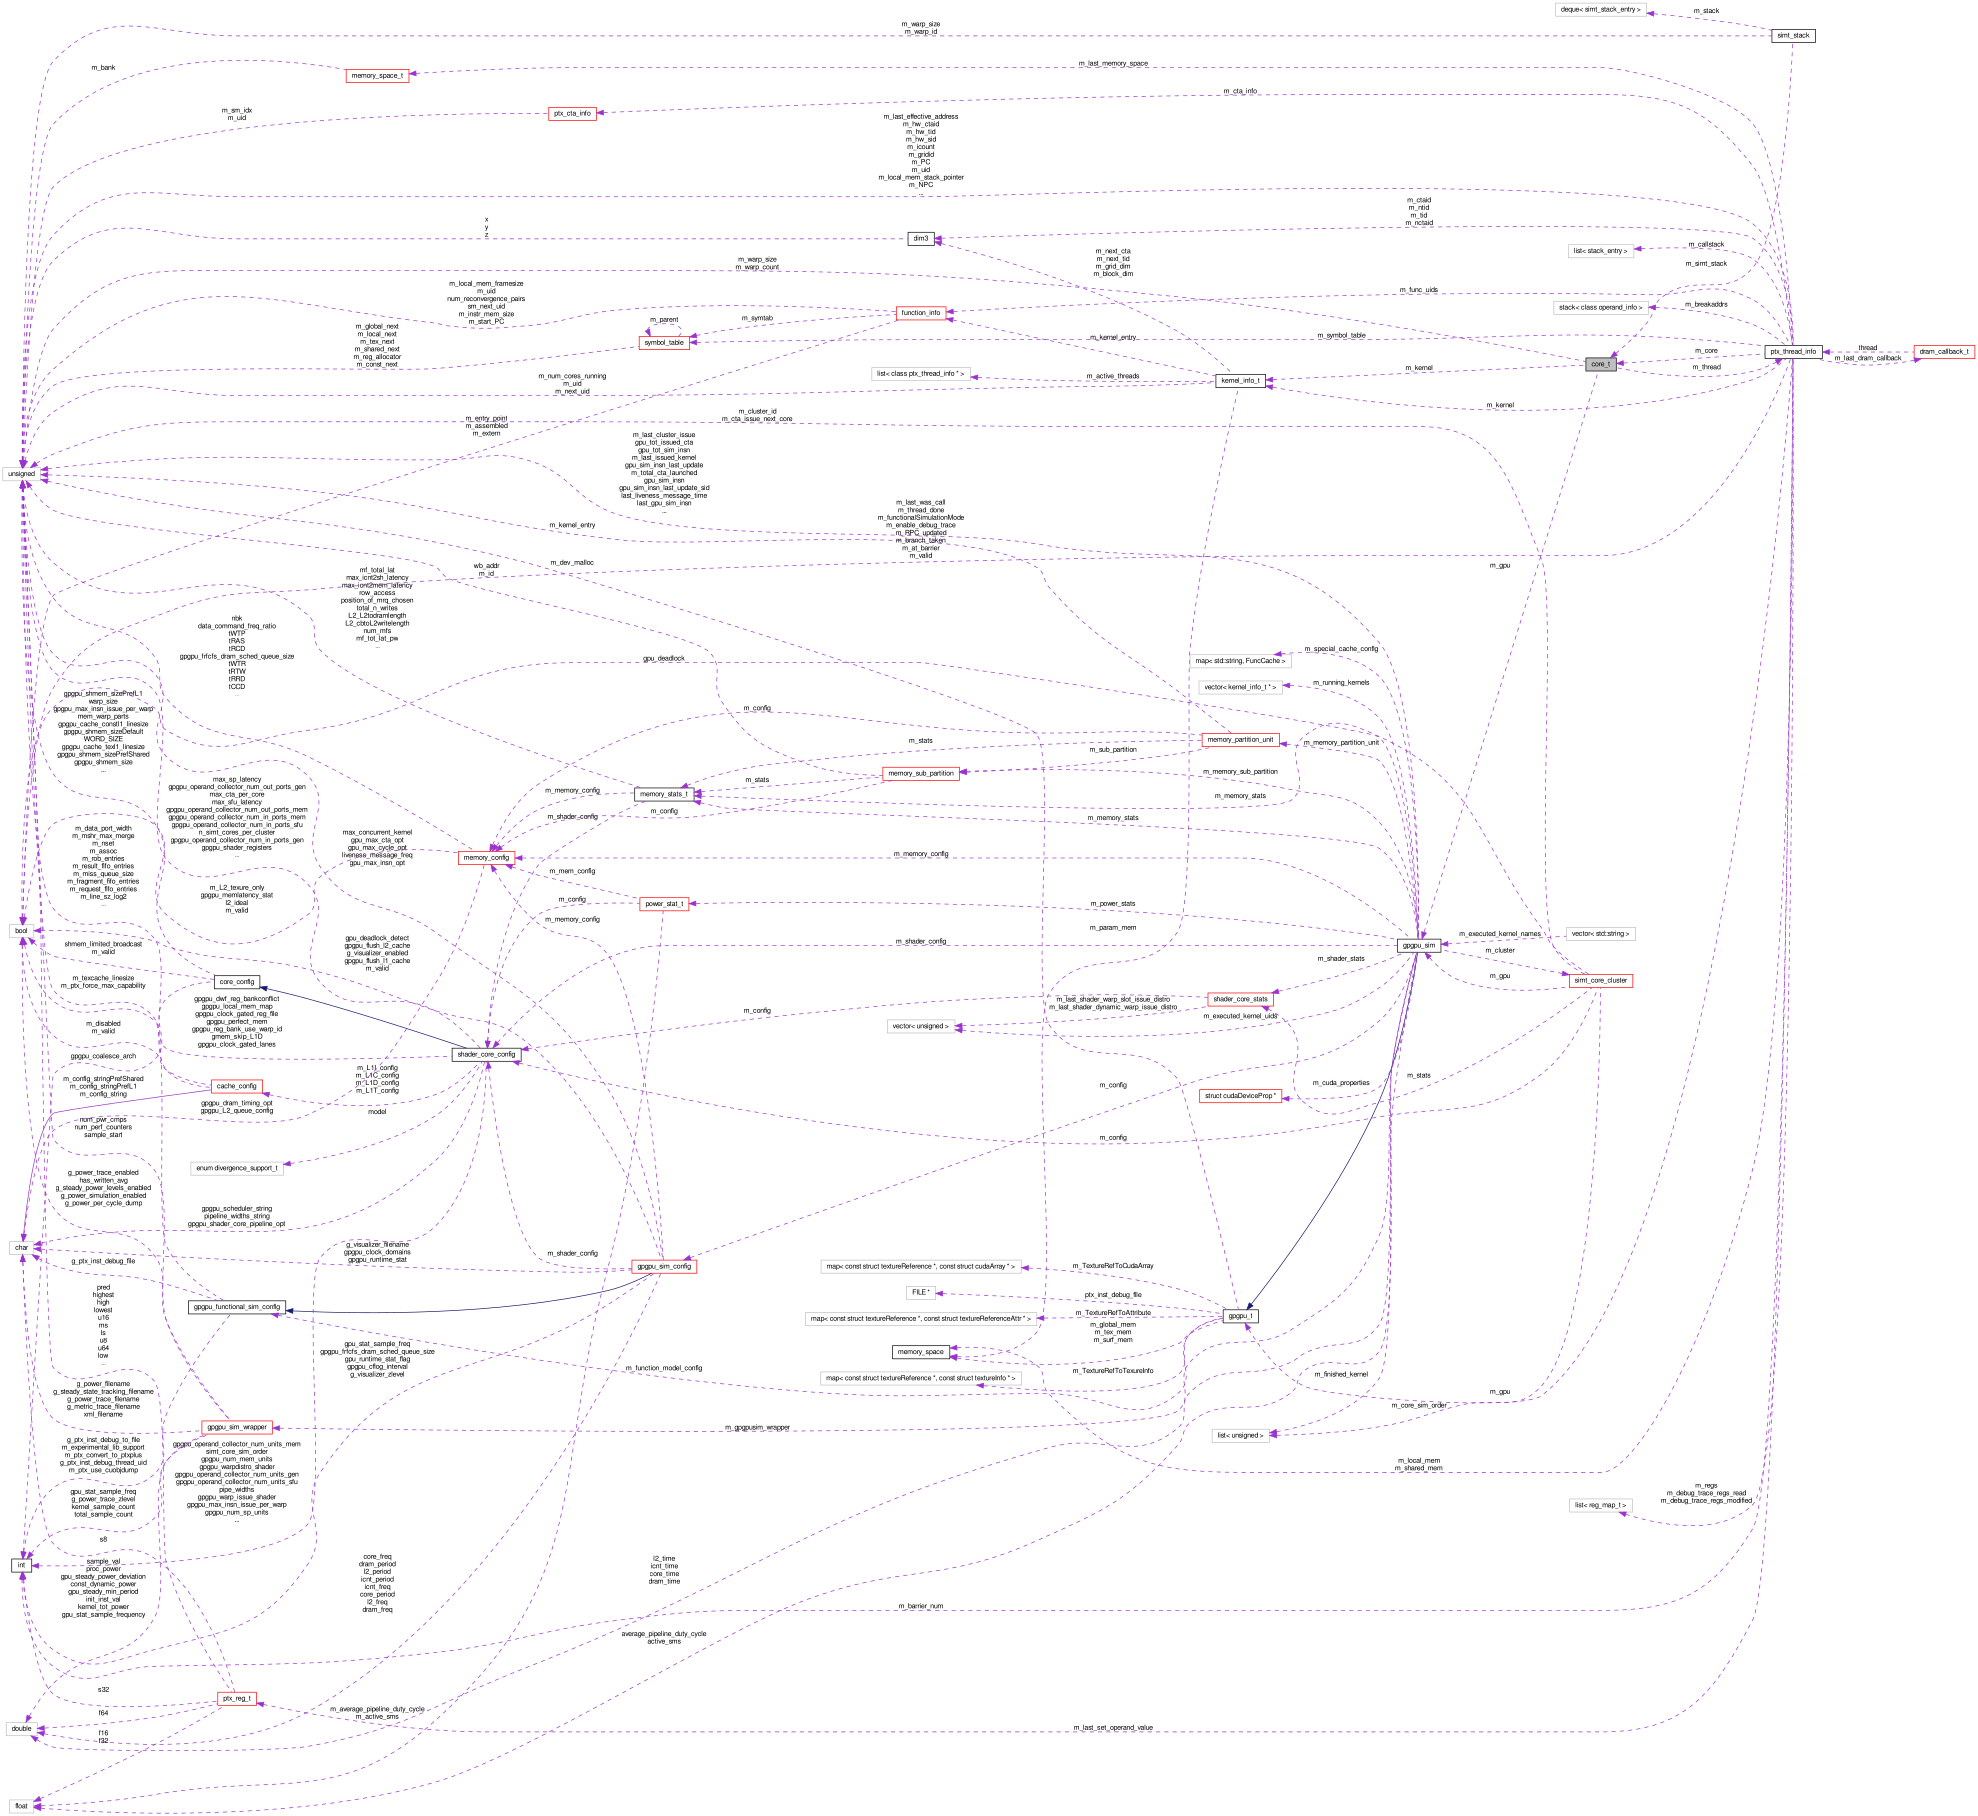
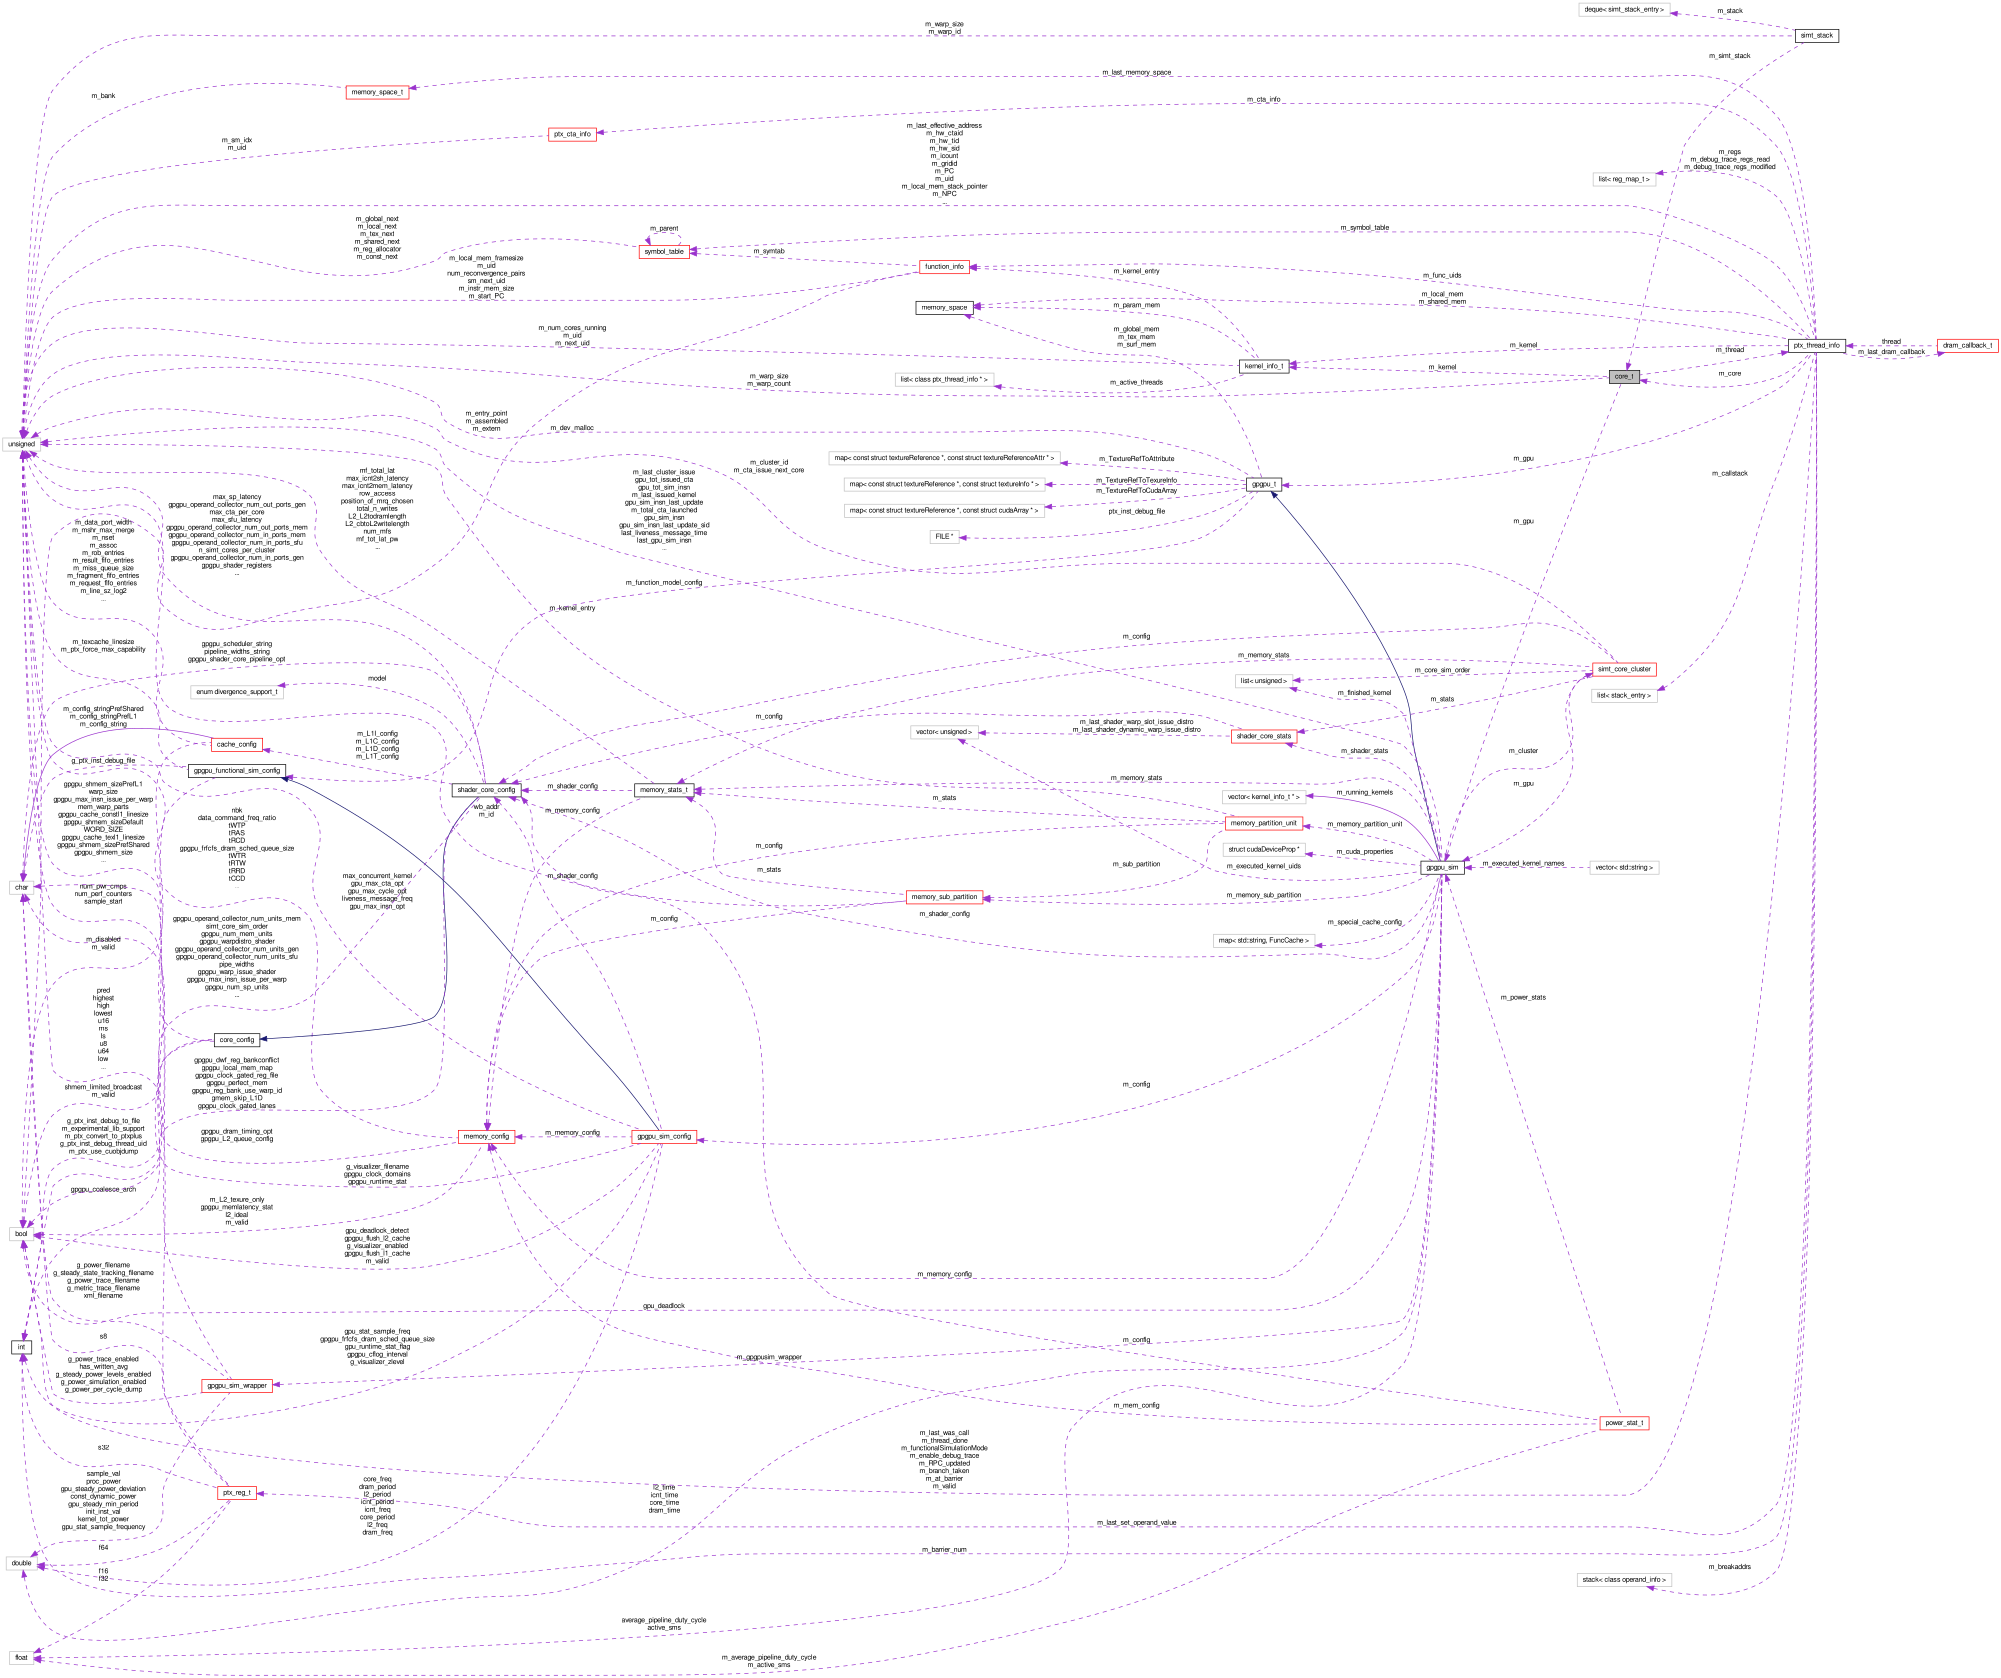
node "dim3": removed
edge "gpgpu_sim" -> "vector< kernel_info_t * >": style dashed -> solid
edge "gpgpu_sim" -> "power_stat_t": reversed
node "struct cudaDeviceProp *": color red -> grey75
edge "gpgpu_sim_wrapper" -> "int": removed, label "gpu_stat_sample_freq g_power_trace_zlevel kernel_sample_count total_sample_count"
